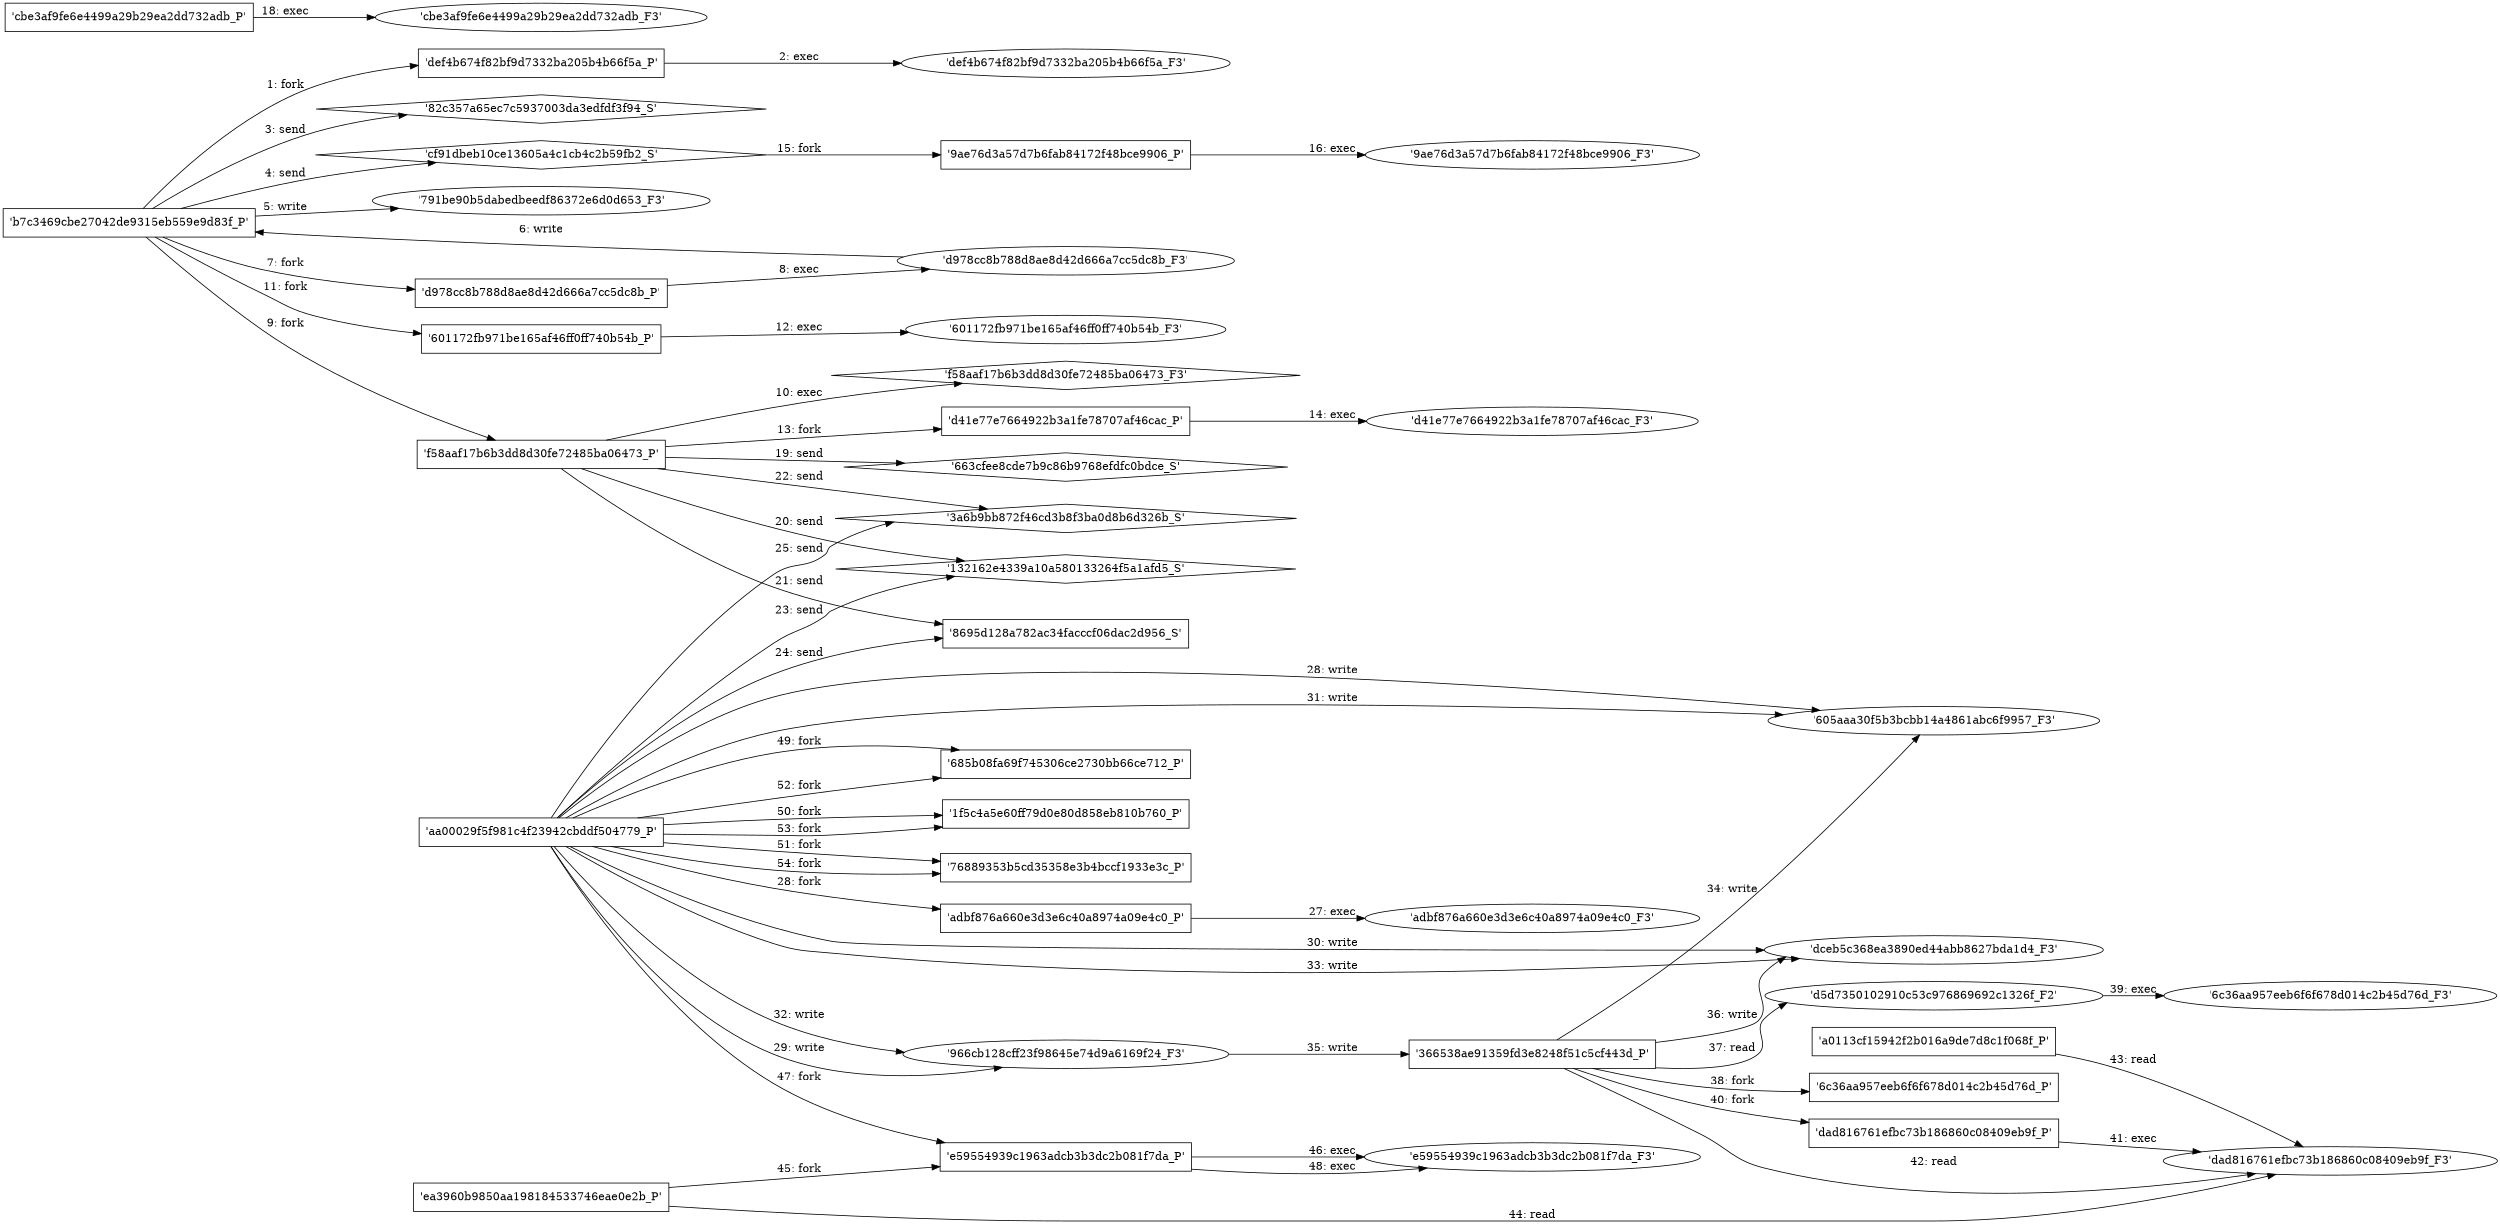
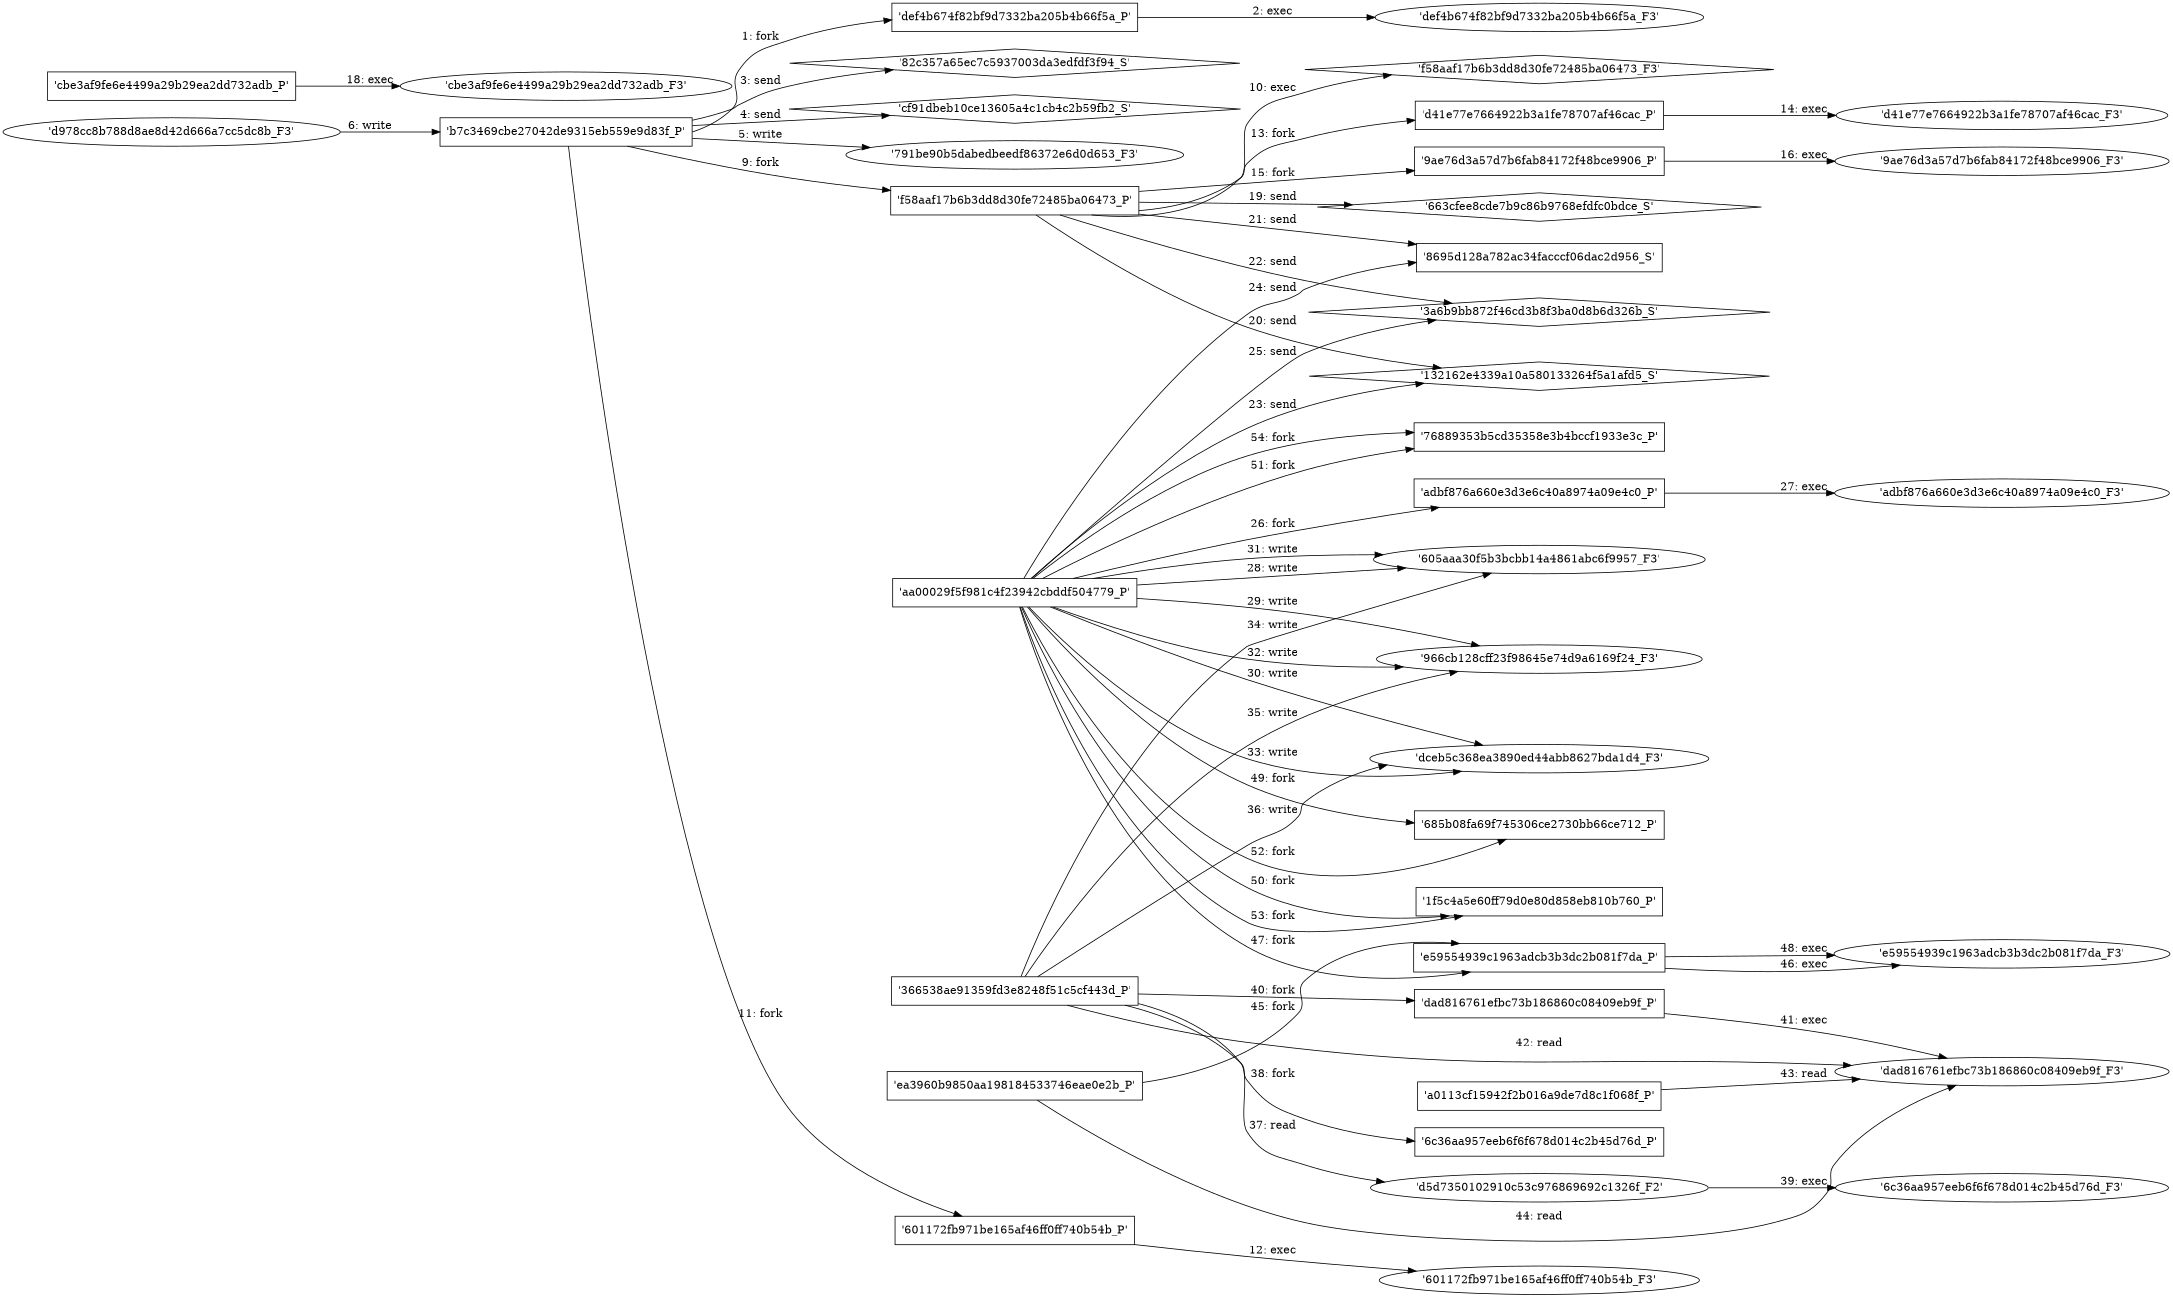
edge "'cf91dbeb10ce13605a4c1cb4c2b59fb2_S'" -> "'9ae76d3a57d7b6fab84172f48bce9906_P'": now "'f58aaf17b6b3dd8d30fe72485ba06473_P'" -> "'9ae76d3a57d7b6fab84172f48bce9906_P'"
node "'d978cc8b788d8ae8d42d666a7cc5dc8b_P'": removed
edge "'aa00029f5f981c4f23942cbddf504779_P'" -> "'adbf876a660e3d3e6c40a8974a09e4c0_P'": label "28: fork" -> "26: fork"
edge "'966cb128cff23f98645e74d9a6169f24_F3'" -> "'366538ae91359fd3e8248f51c5cf443d_P'": reversed
